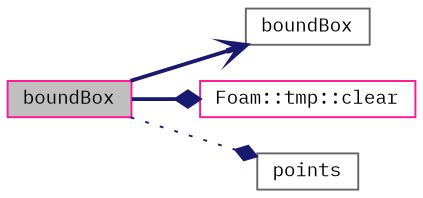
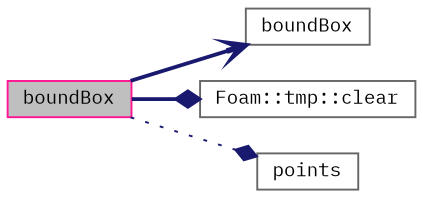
node "Foam::tmp::clear": color deeppink -> gray40
